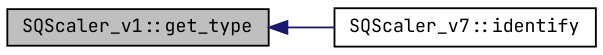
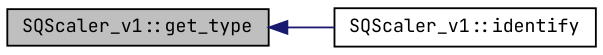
node "SQScaler_v7::identify": label "SQScaler_v7::identify" -> "SQScaler_v1::identify"
